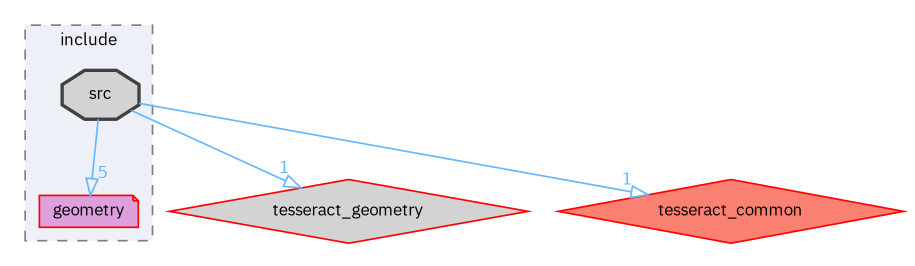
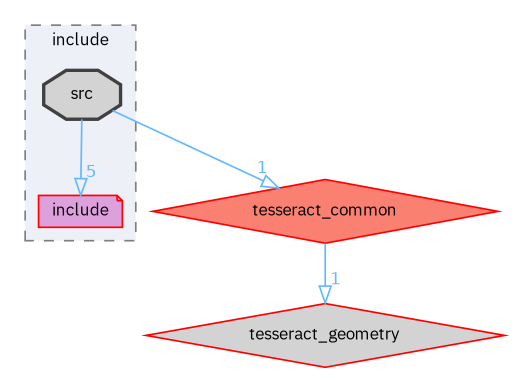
edge "src" -> "tesseract_geometry": now "tesseract_common" -> "tesseract_geometry"
node "geometry": label "geometry" -> "include"
